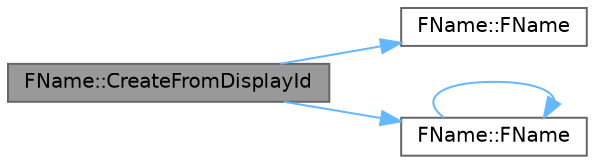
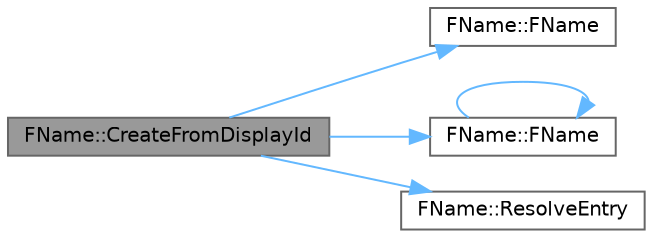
node "FName::ResolveEntry": added
